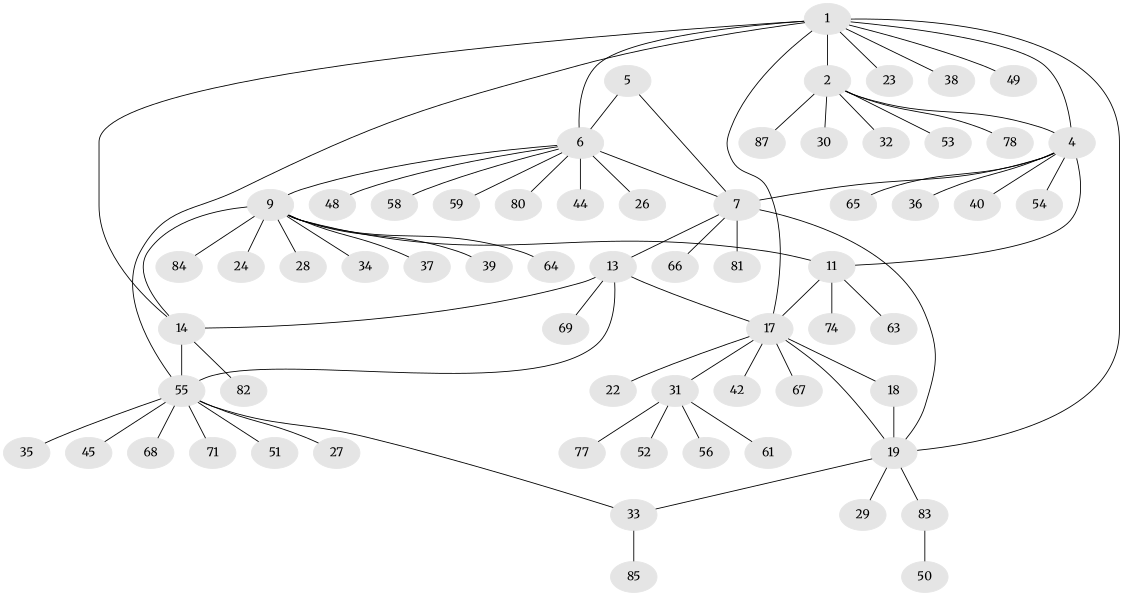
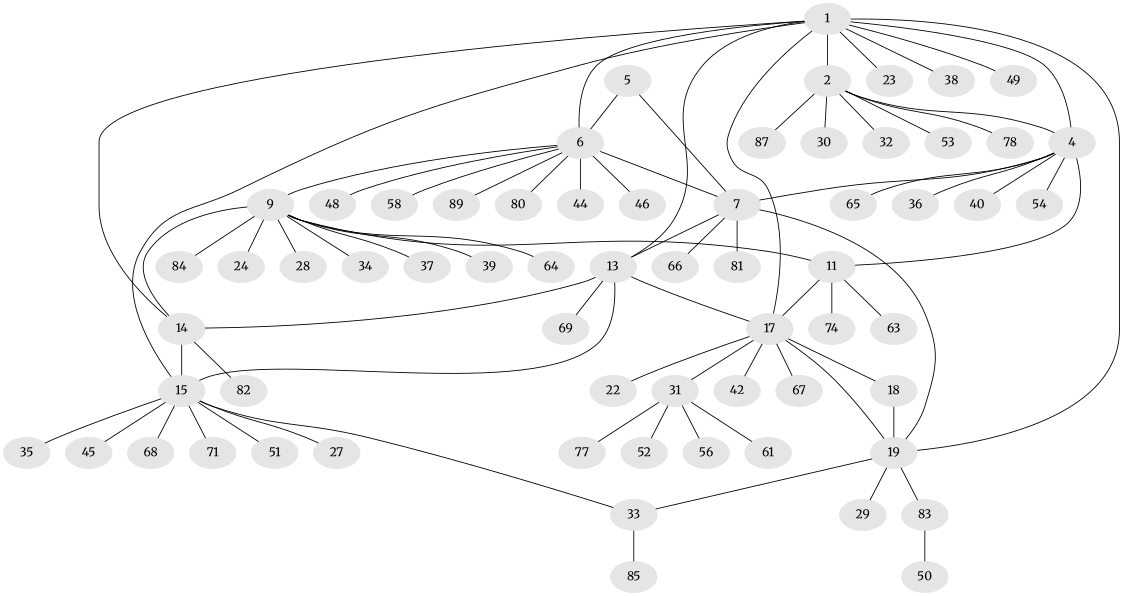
edge "1" -- "13": added
node "59": label "59" -> "89"
node "26": label "26" -> "46"
node "55": label "55" -> "15"
